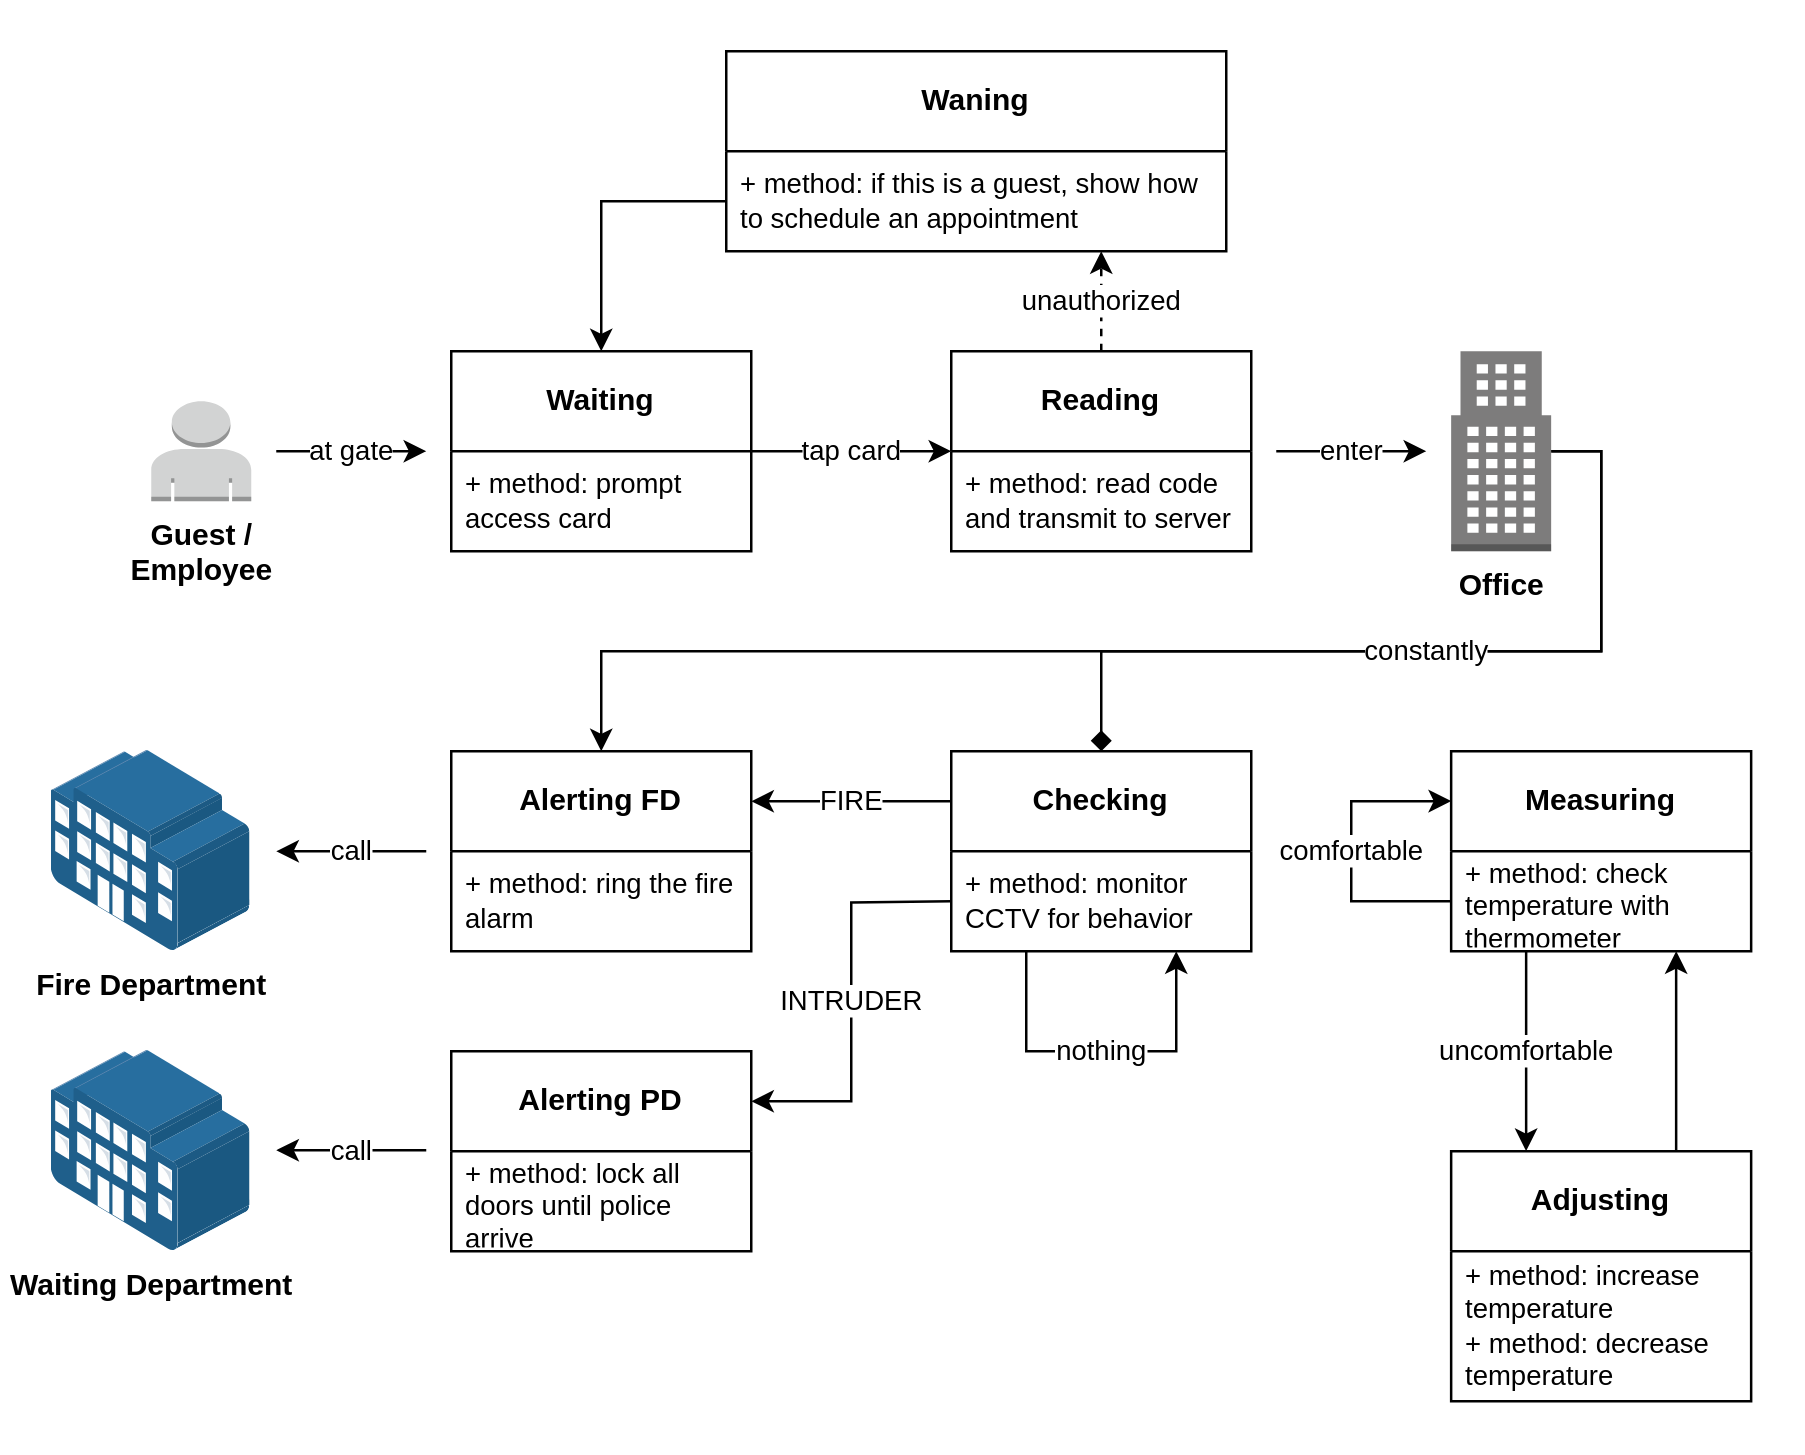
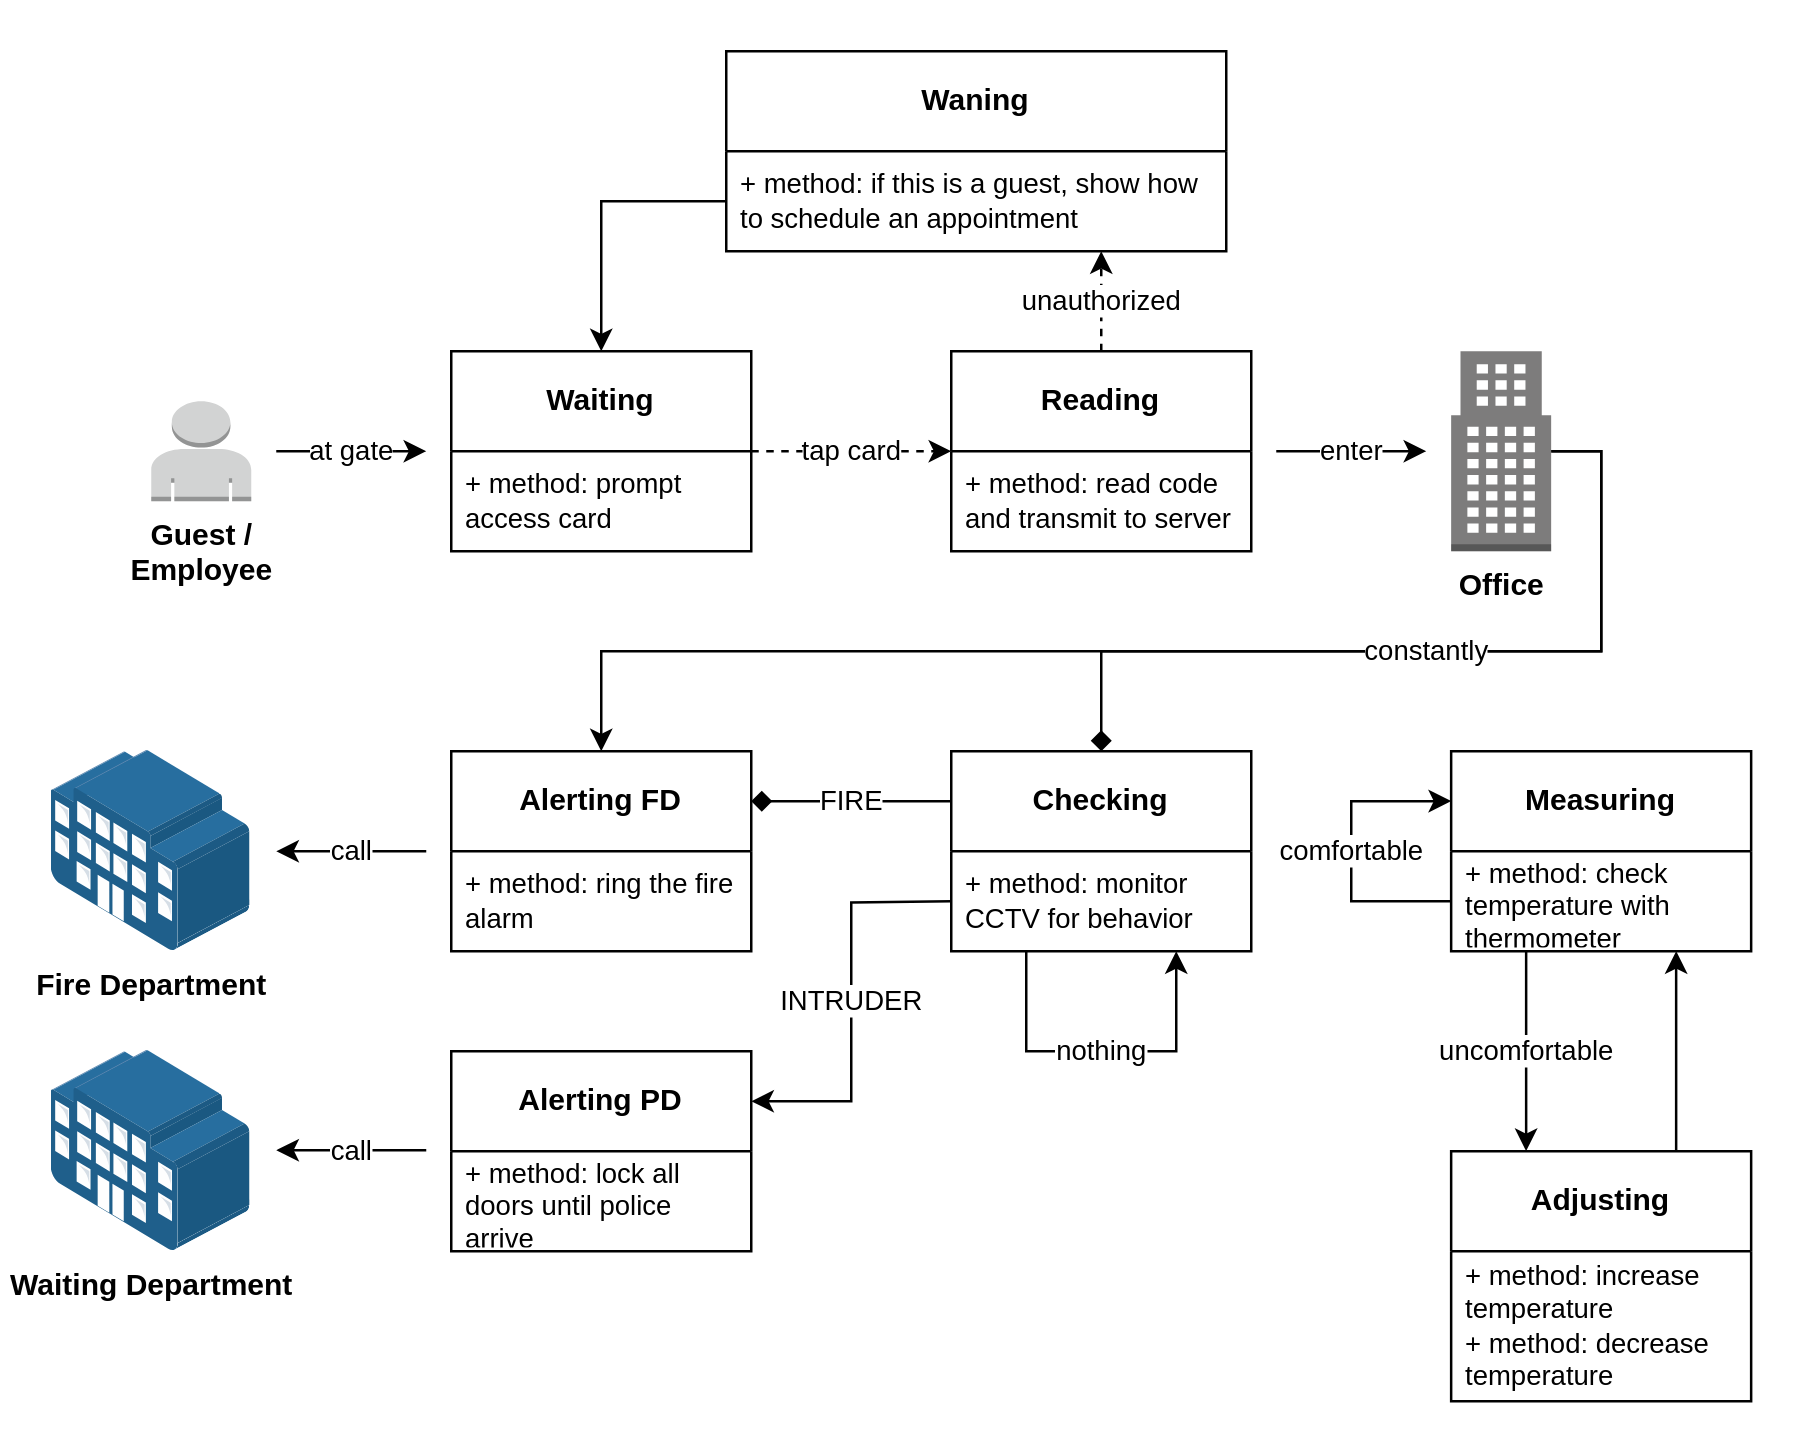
edge "Waiting" -> "Reading": style solid -> dashed
edge "Checking" -> "Alerting FD": arrowhead classic -> diamond
